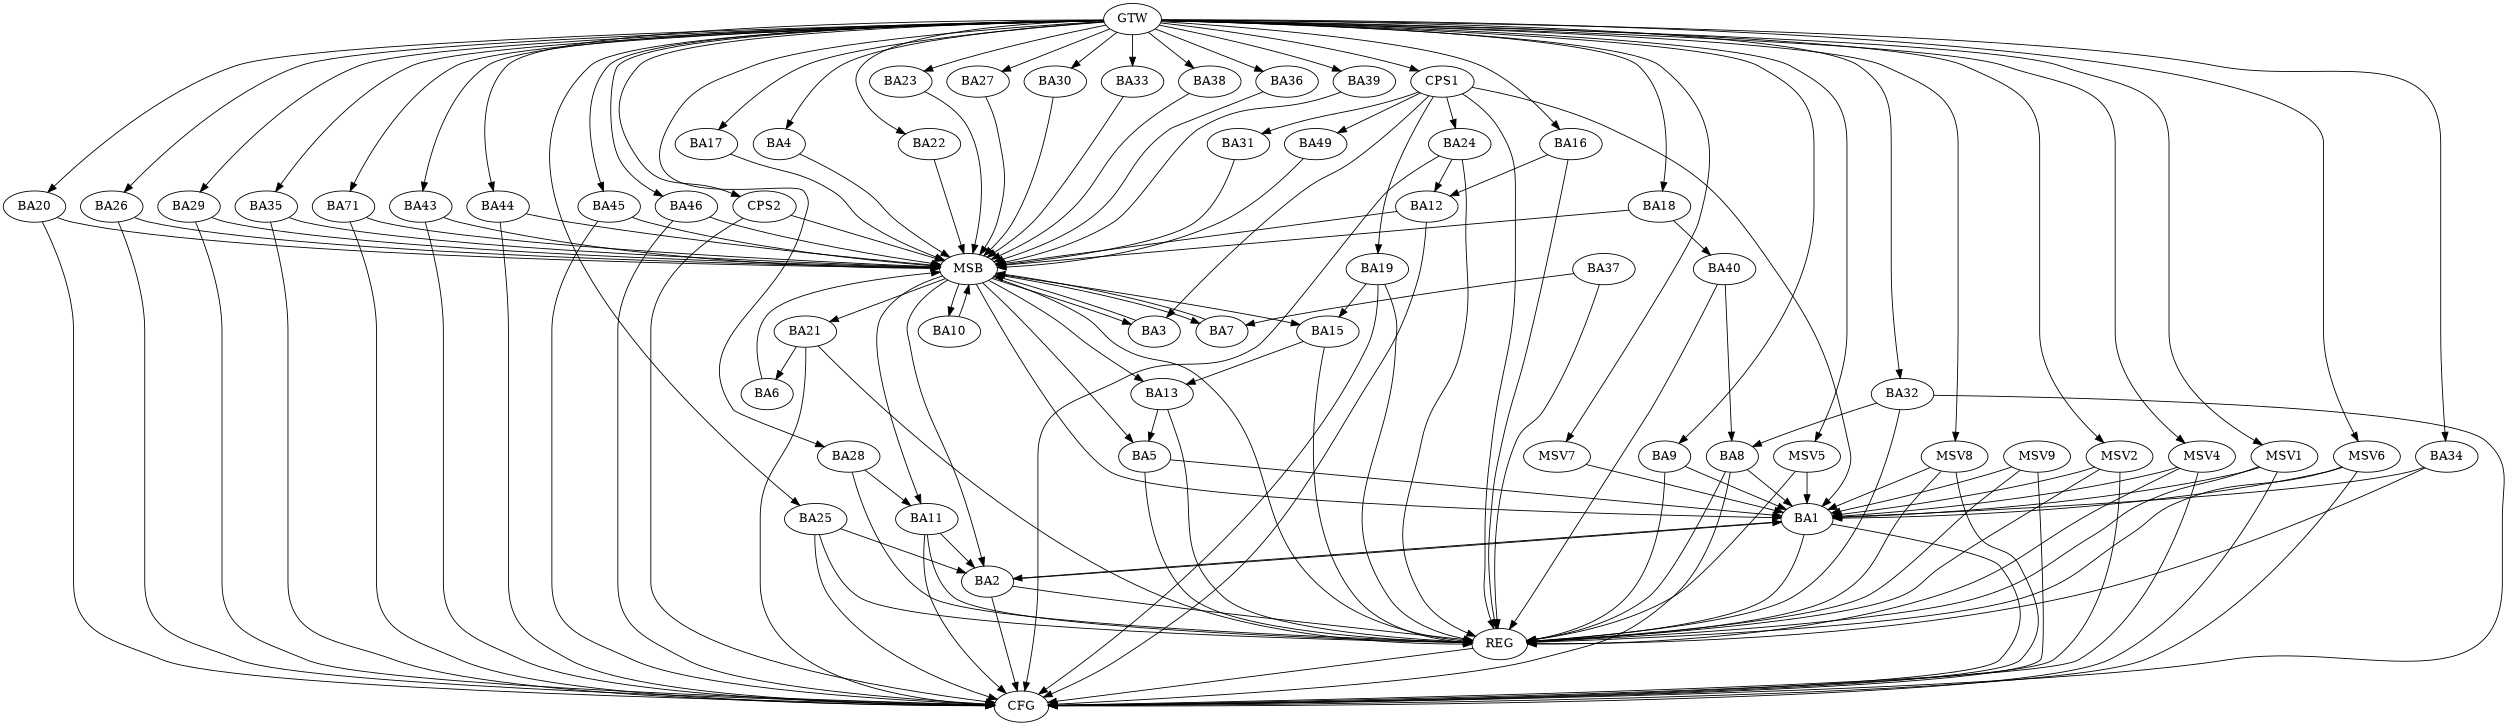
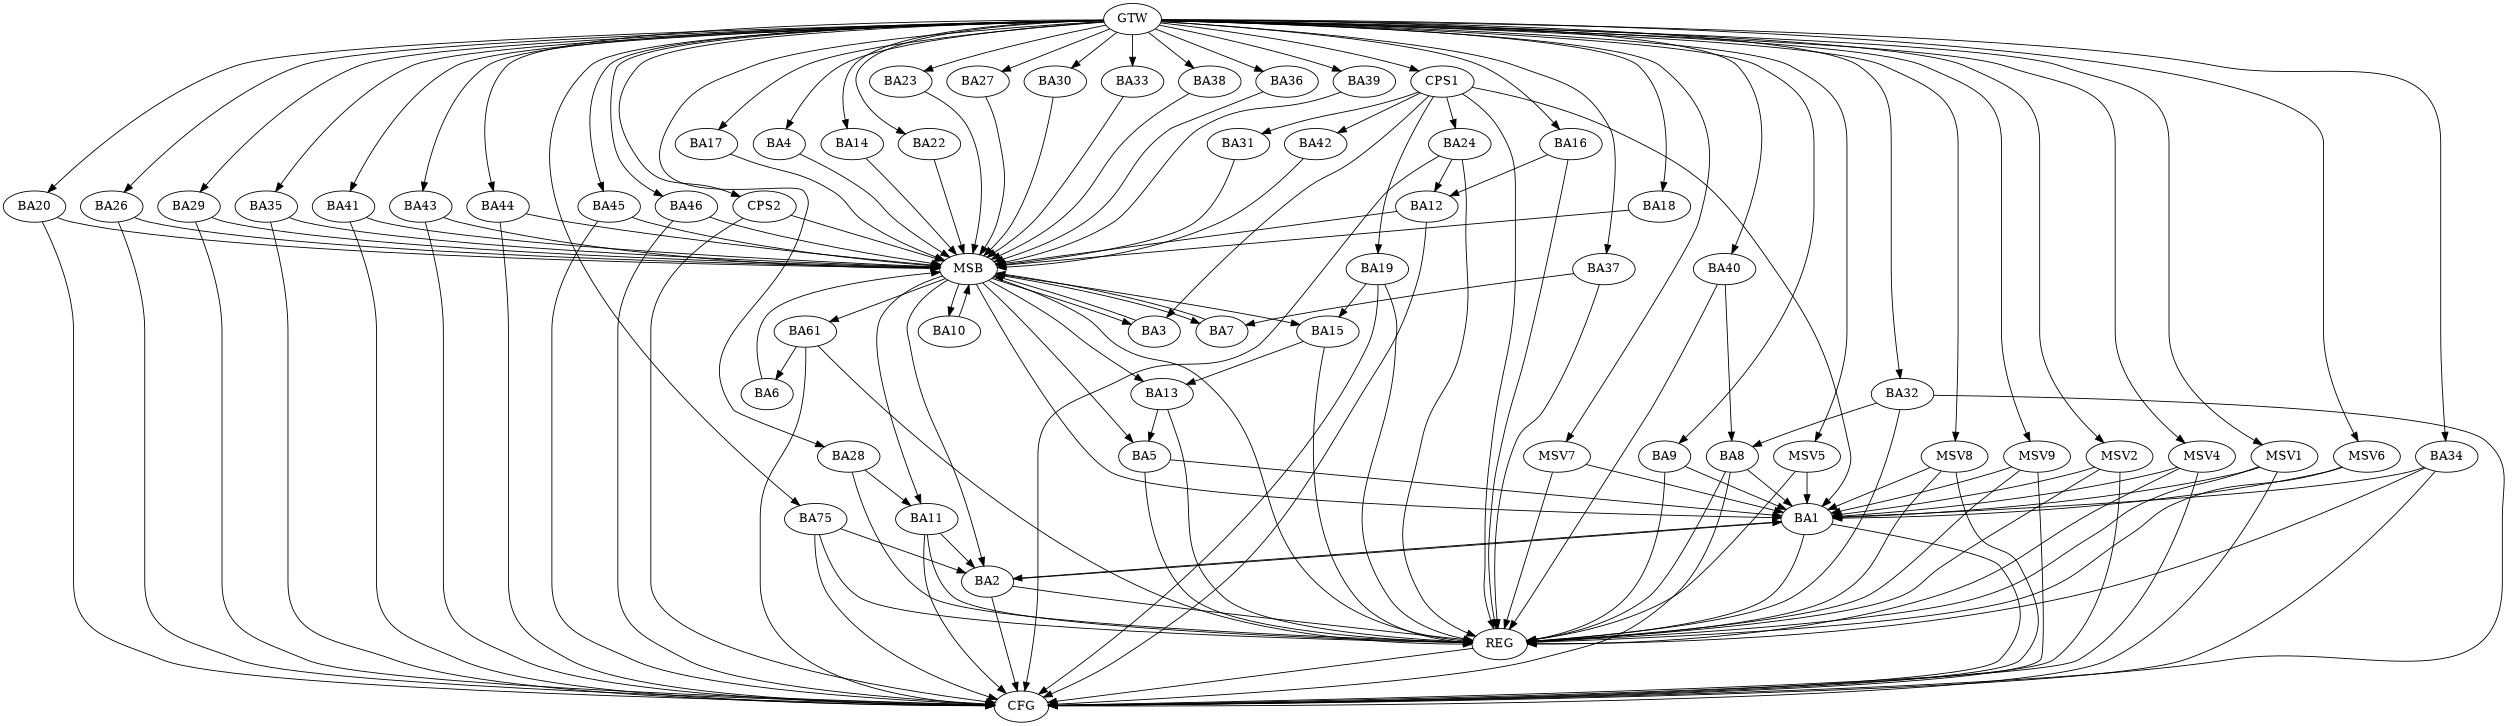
edge "GTW" -> "BA37": added
edge "GTW" -> "MSV9": added
node "BA14": added
node "BA49": label "BA49" -> "BA42"
node "BA71": label "BA71" -> "BA41"
edge "BA18" -> "BA40": now "GTW" -> "BA40"
node "BA21": label "BA21" -> "BA61"
node "BA25": label "BA25" -> "BA75"
edge "MSV7" -> "REG": added
edge "MSV6" -> "CFG": now "BA34" -> "CFG"
